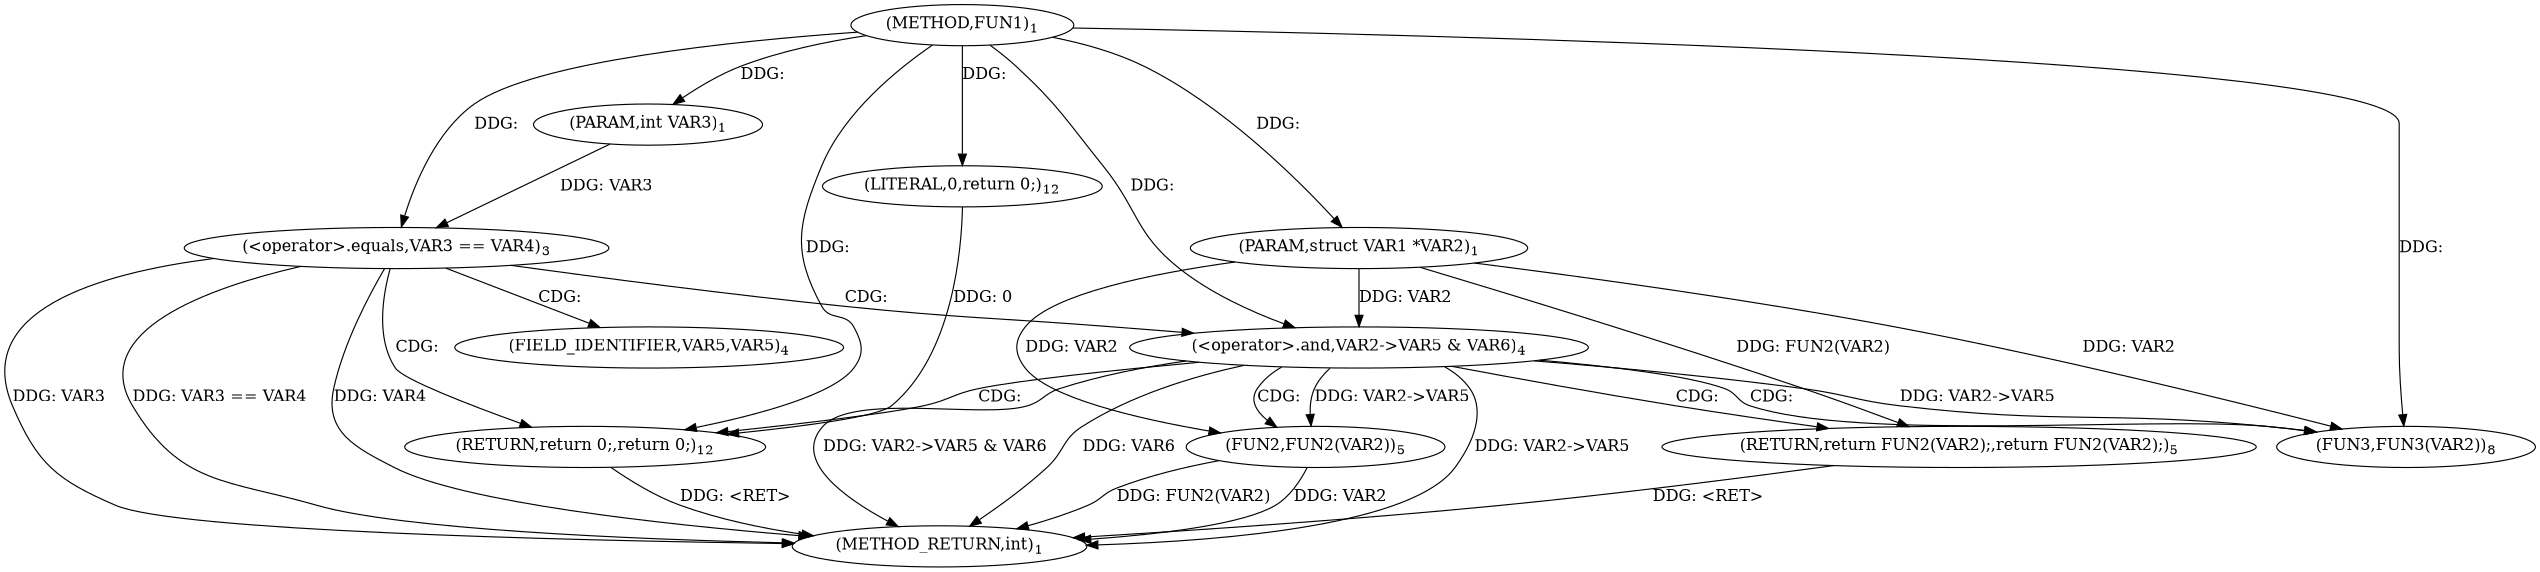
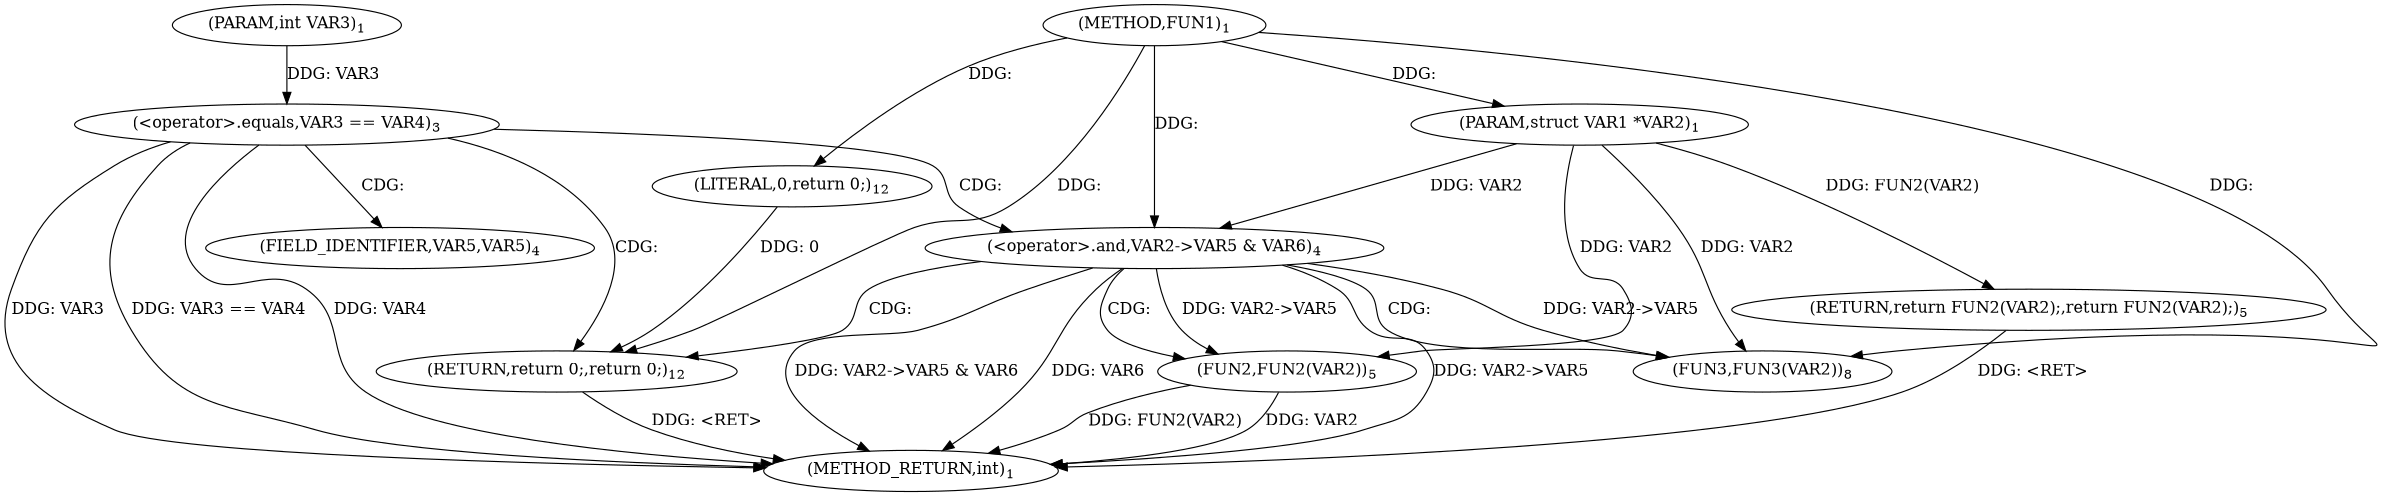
edge "(METHOD,FUN1)" -> "(PARAM,int VAR3)": removed, label "DDG:"
edge "(METHOD,FUN1)" -> "(<operator>.equals,VAR3 == VAR4)": removed, label "DDG:"
edge "(<operator>.and,VAR2->VAR5 & VAR6)" -> "(RETURN,return FUN2(VAR2);,return FUN2(VAR2);)": removed, label "CDG:"
